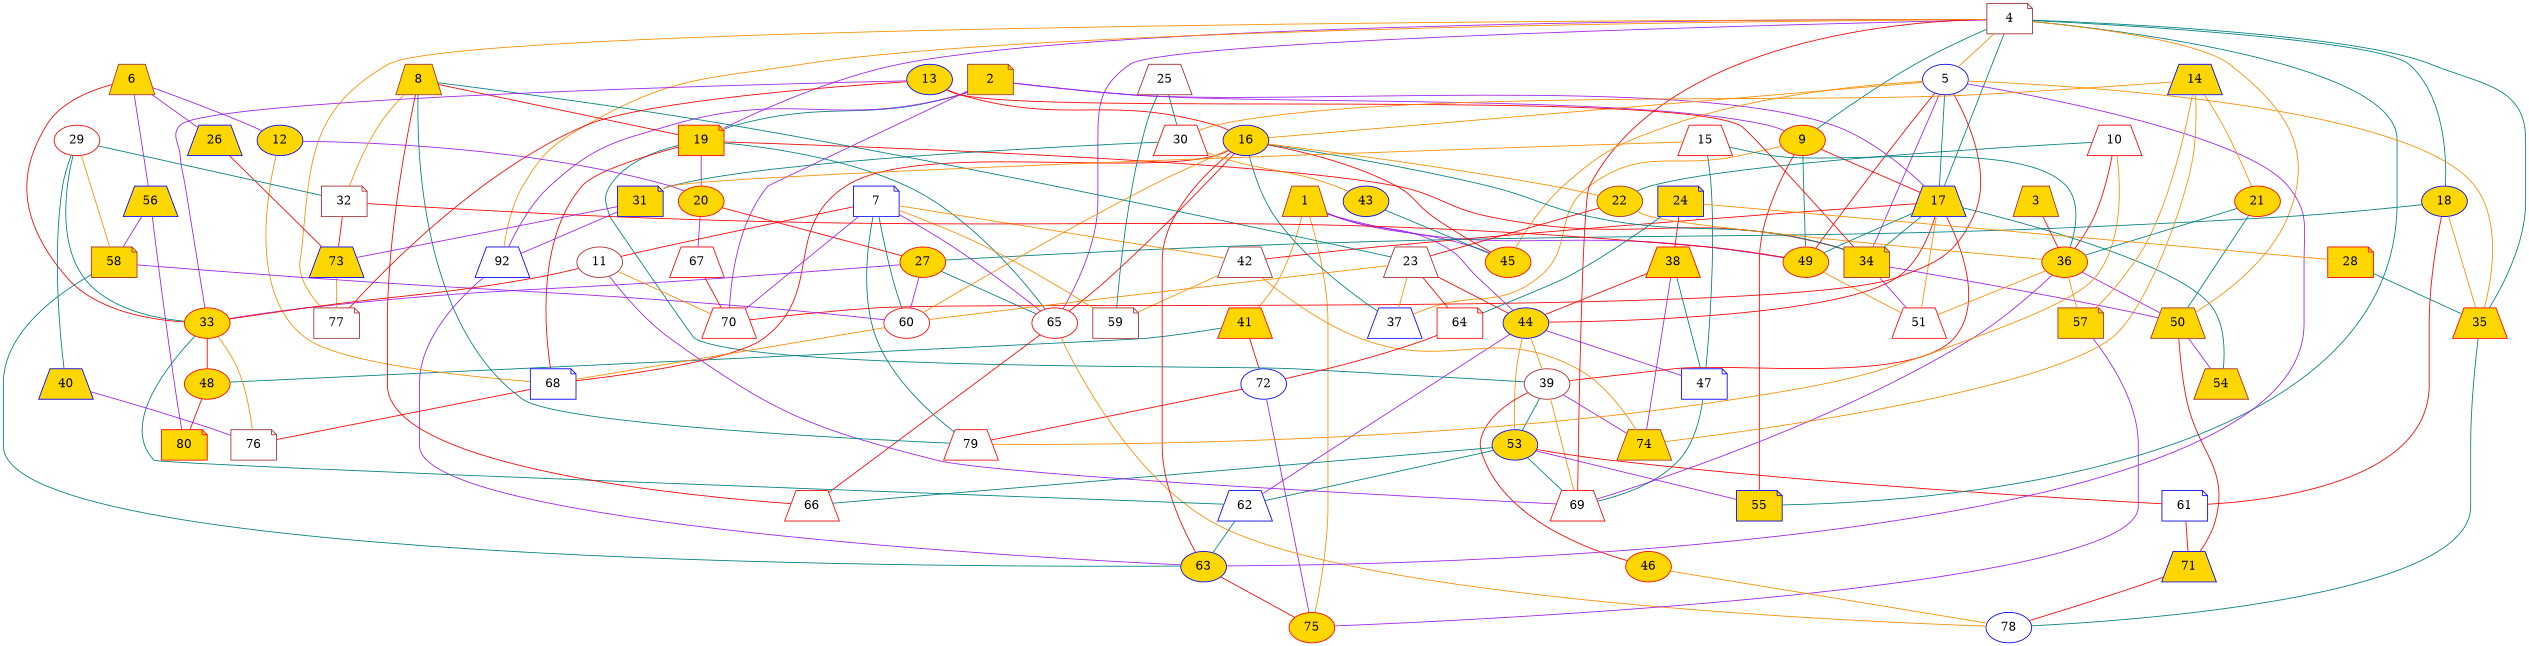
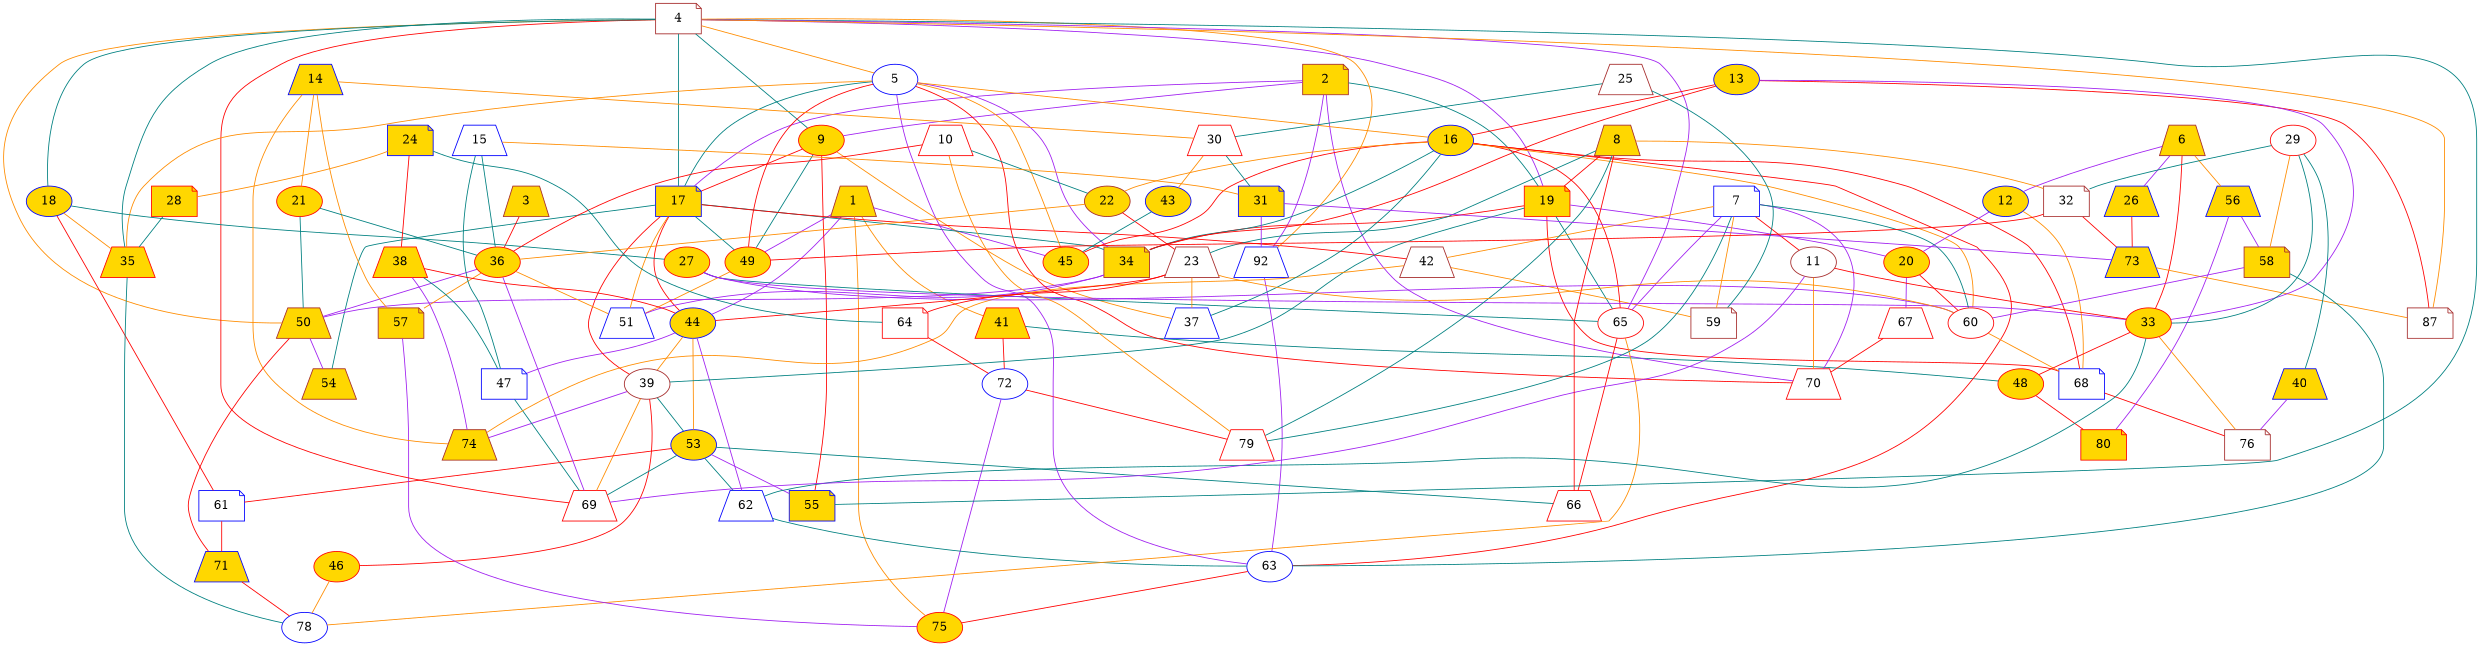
edge "6" -- "56": color purple -> darkorange
node "15": color red -> blue
node "17": shape trapezium -> note
edge "20" -- "27": now "20" -- "60"
node "77": label "77" -> "87"
node "51": color red -> blue
node "63": fillcolor gold -> white
